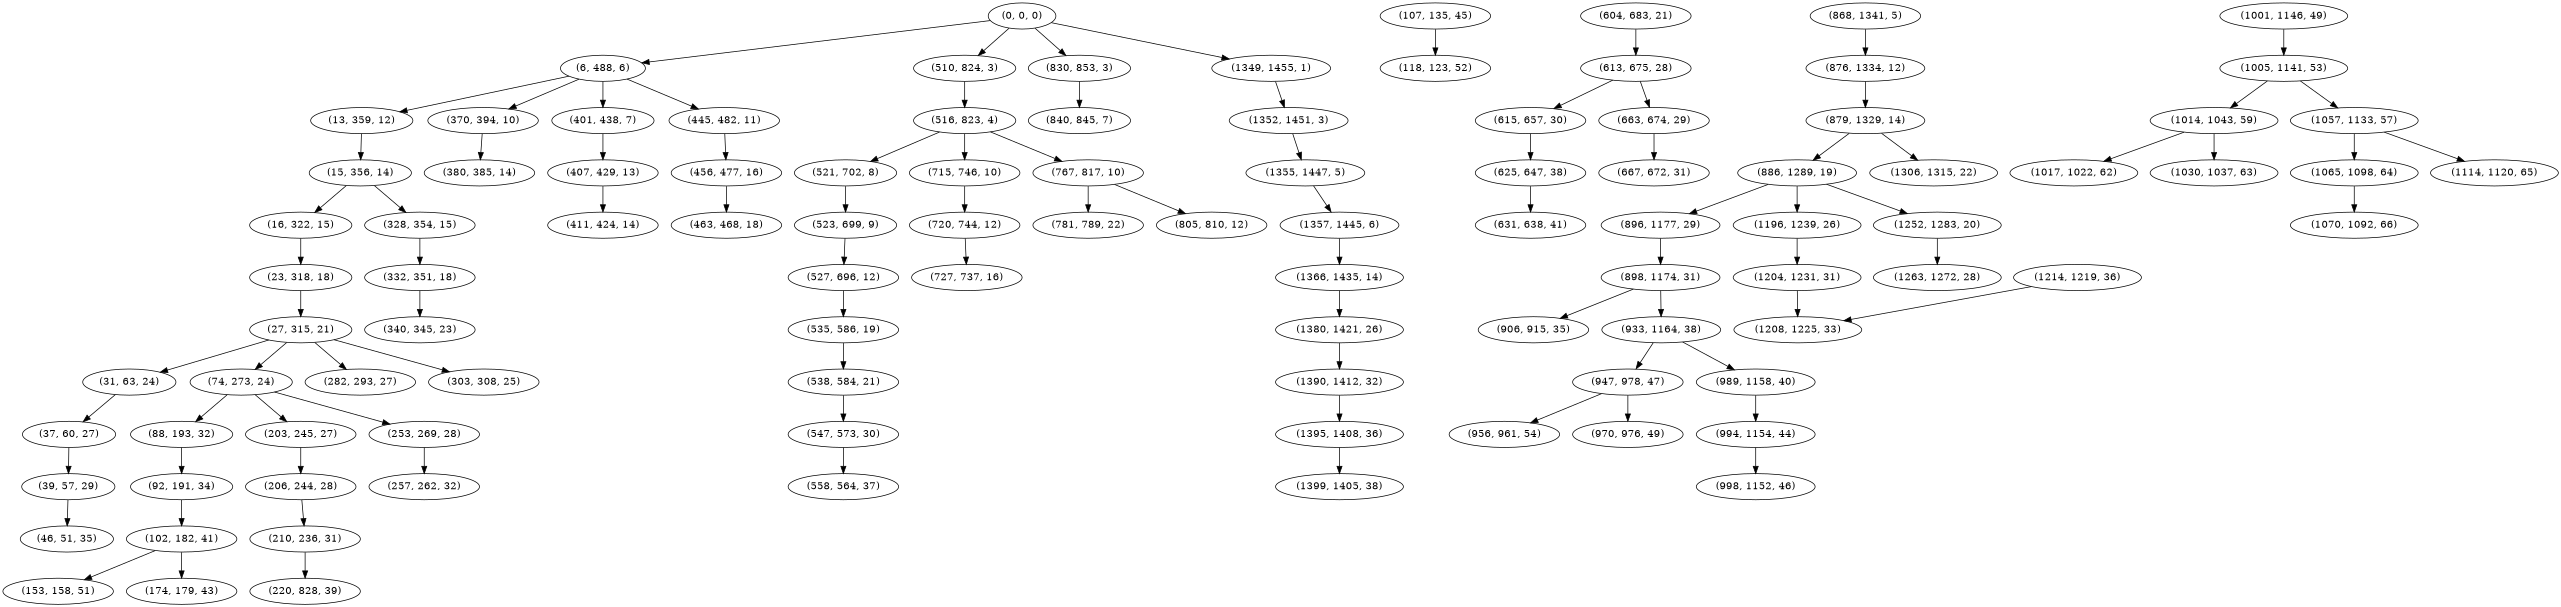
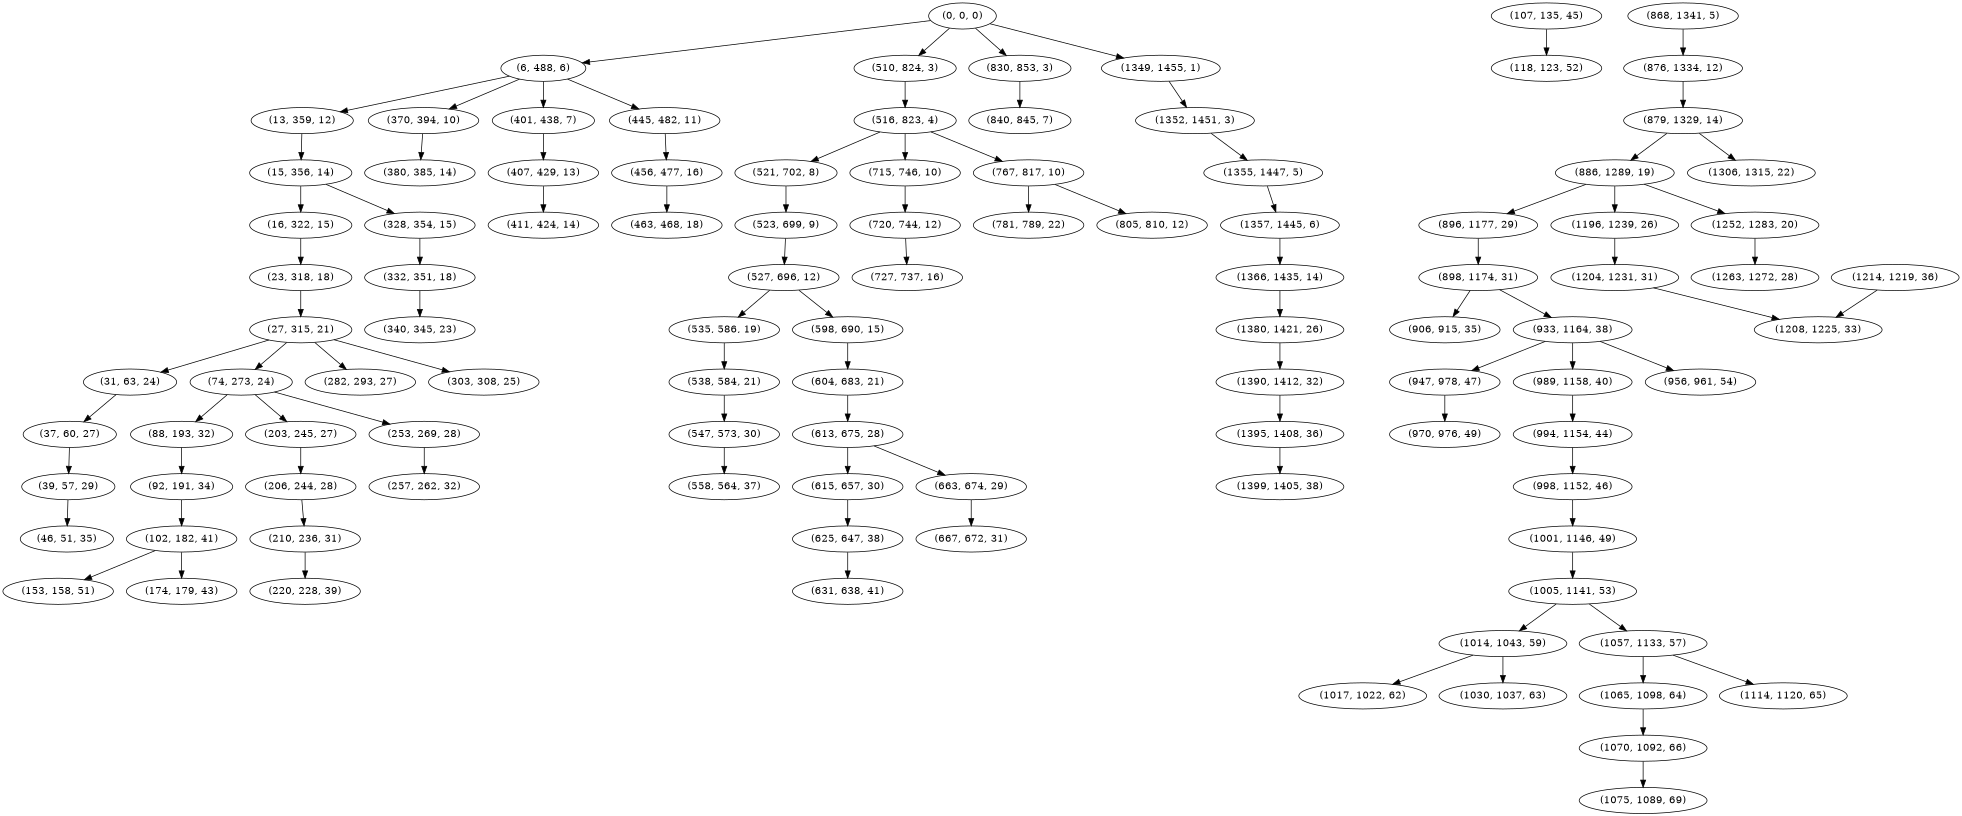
node "(598, 690, 15)": added
edge "(947, 978, 47)" -> "(956, 961, 54)": now "(933, 1164, 38)" -> "(956, 961, 54)"
edge "(998, 1152, 46)" -> "(1001, 1146, 49)": added
node "(220, 828, 39)": label "(220, 828, 39)" -> "(220, 228, 39)"
node "(1075, 1089, 69)": added
